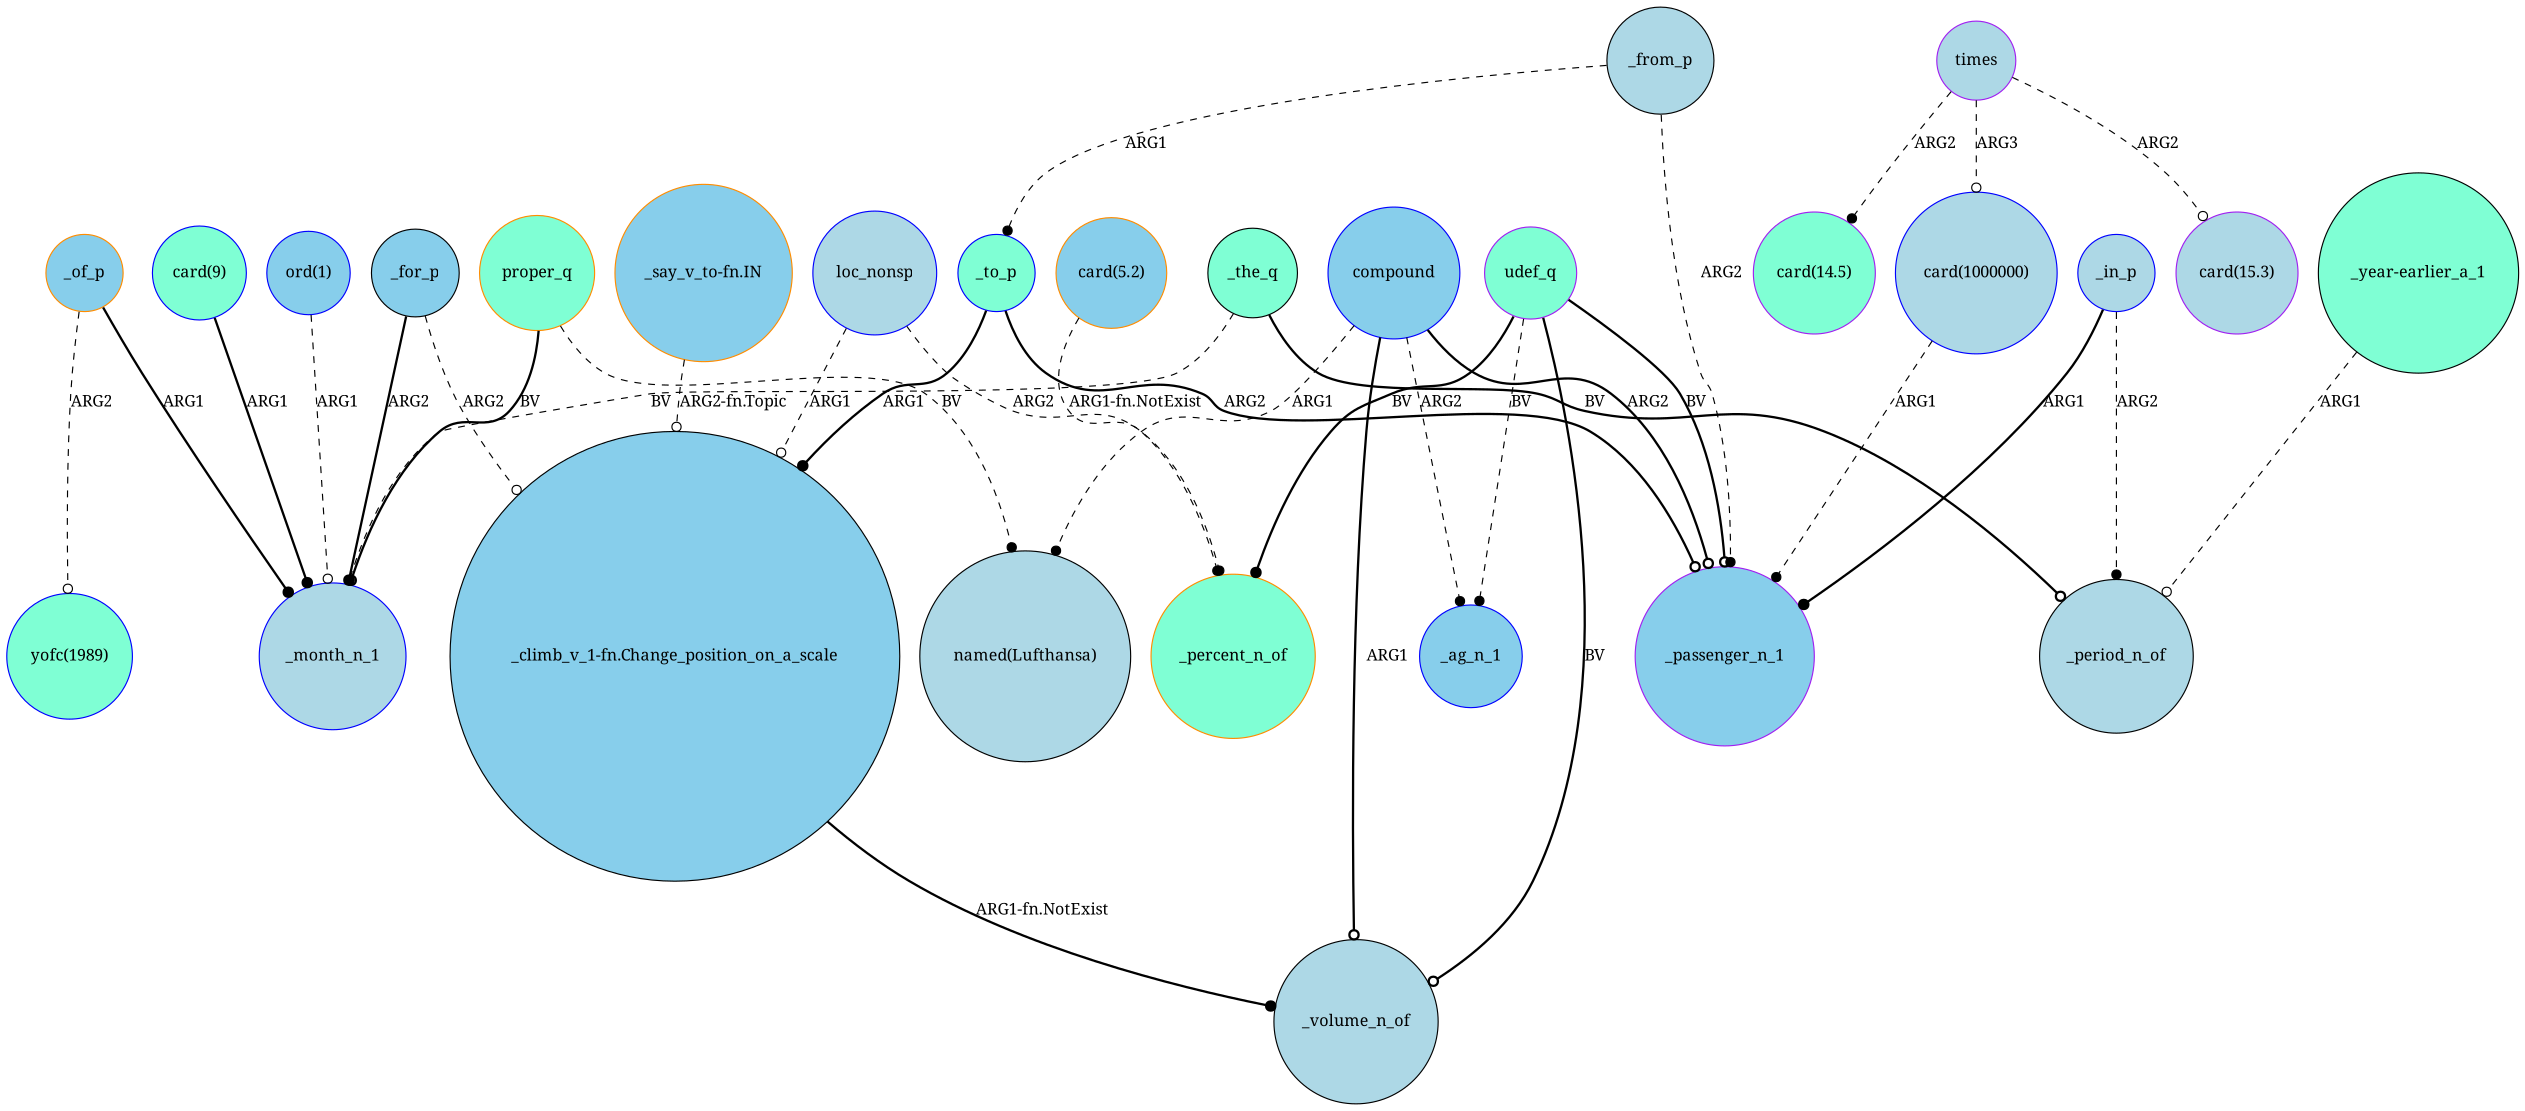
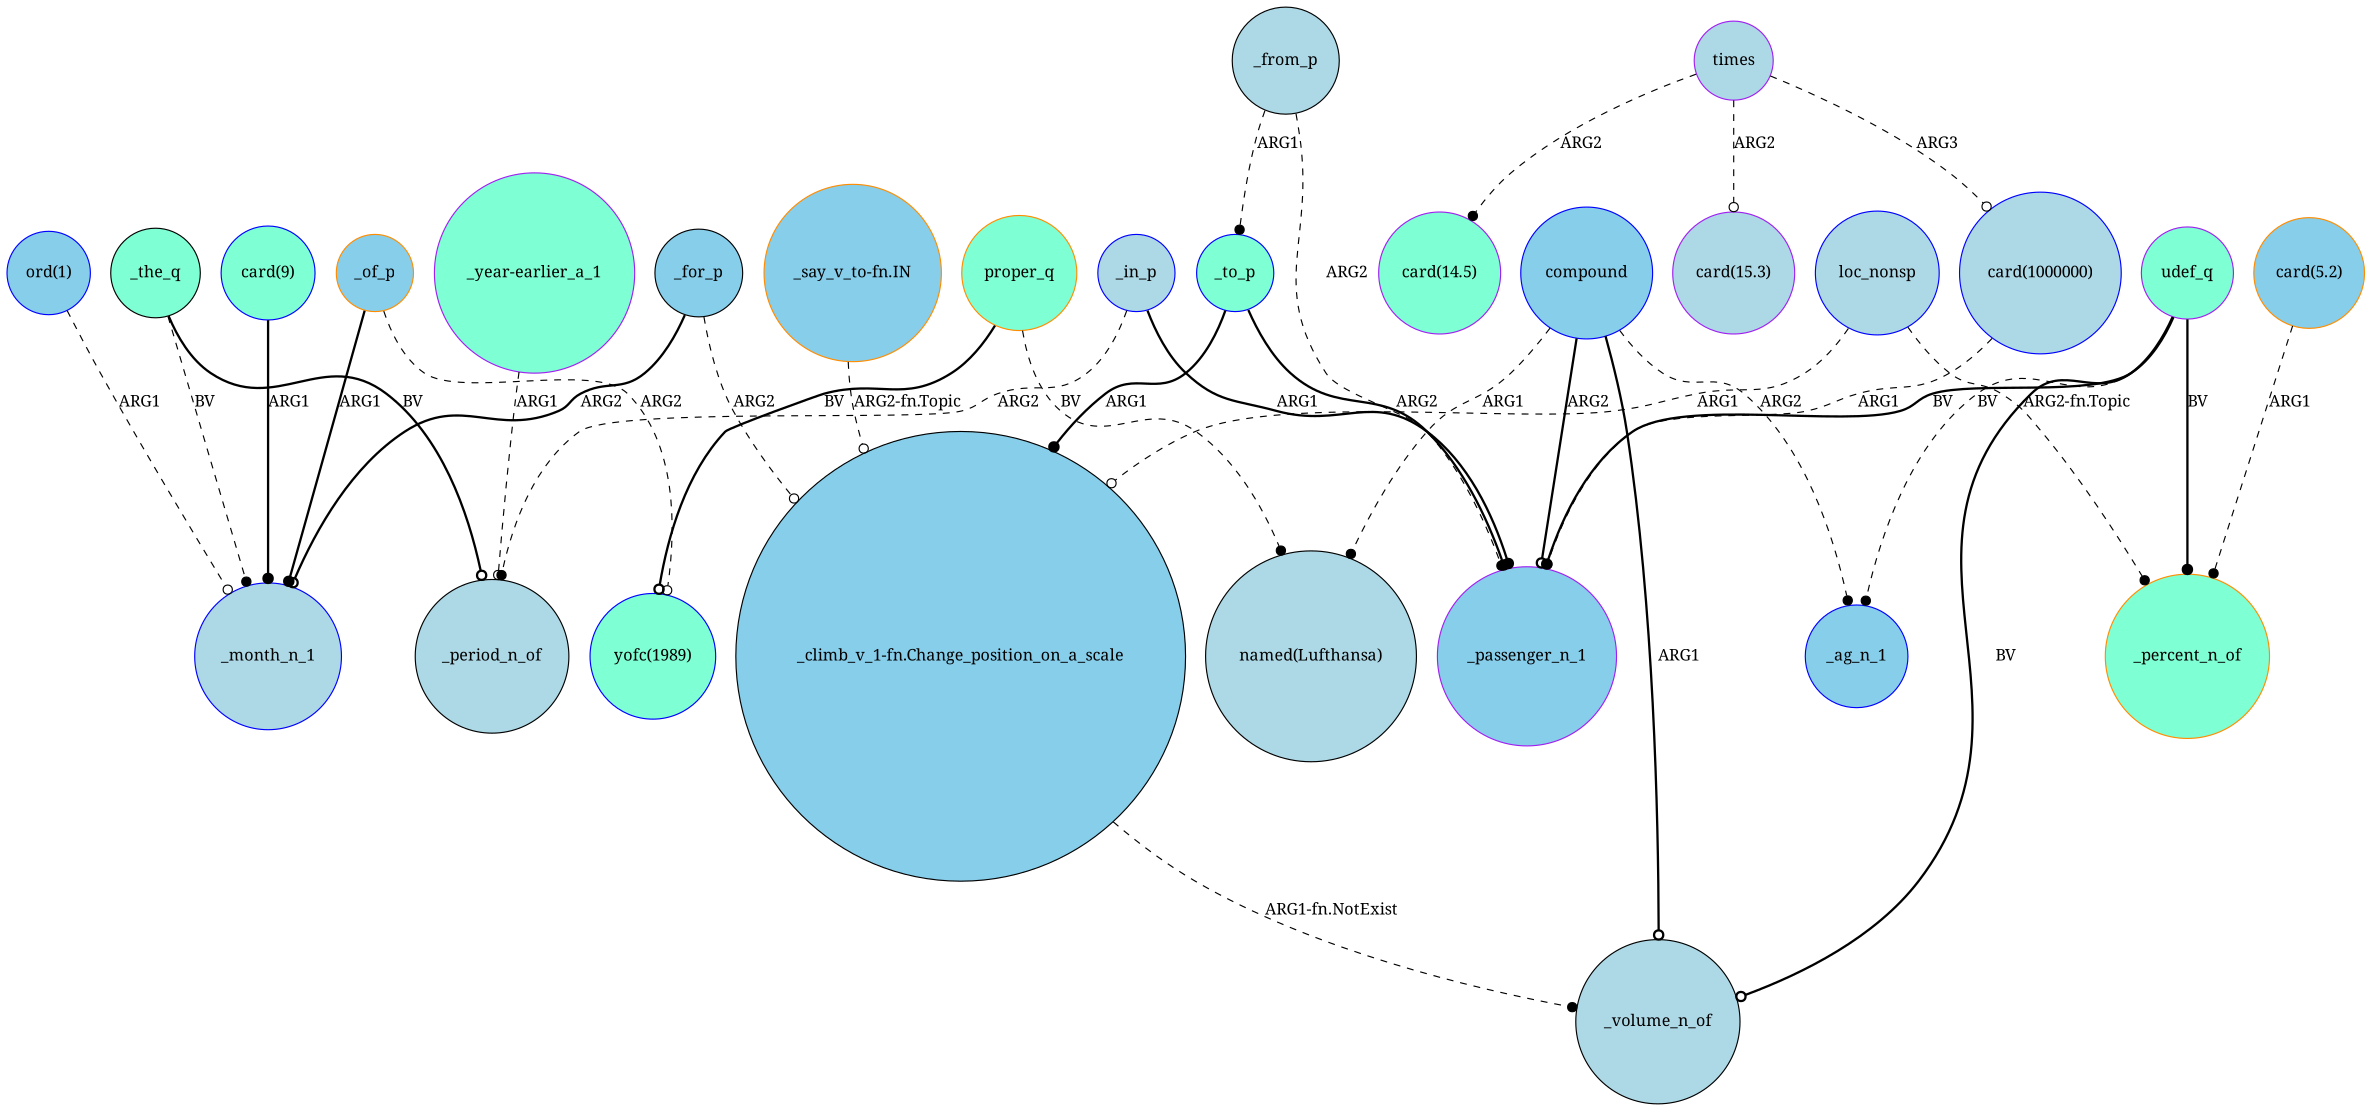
node "_year-earlier_a_1": color black -> purple
edge "loc_nonsp" -> "_percent_n_of": label "ARG2" -> "ARG2-fn.Topic"
edge "card(5.2)" -> "_percent_n_of": label "ARG1-fn.NotExist" -> "ARG1"
edge "proper_q" -> "_month_n_1": now "proper_q" -> "yofc(1989)"
edge "_climb_v_1-fn.Change_position_on_a_scale" -> "_volume_n_of": style bold -> dashed
